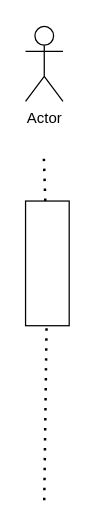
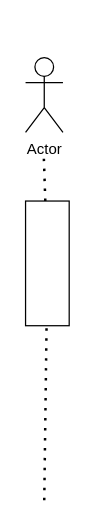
node "Actor": moved (44, 63) -> (44, 94)
